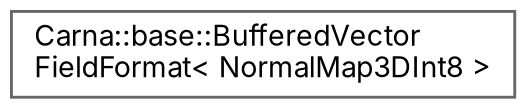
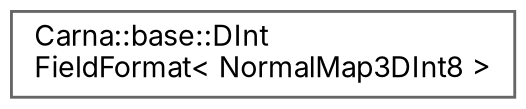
node "Carna::base::BufferedVector FieldFormat< NormalMap3DInt8 >": label "Carna::base::BufferedVector FieldFormat< NormalMap3DInt8 >" -> "Carna::base::DInt FieldFormat< NormalMap3DInt8 >"
